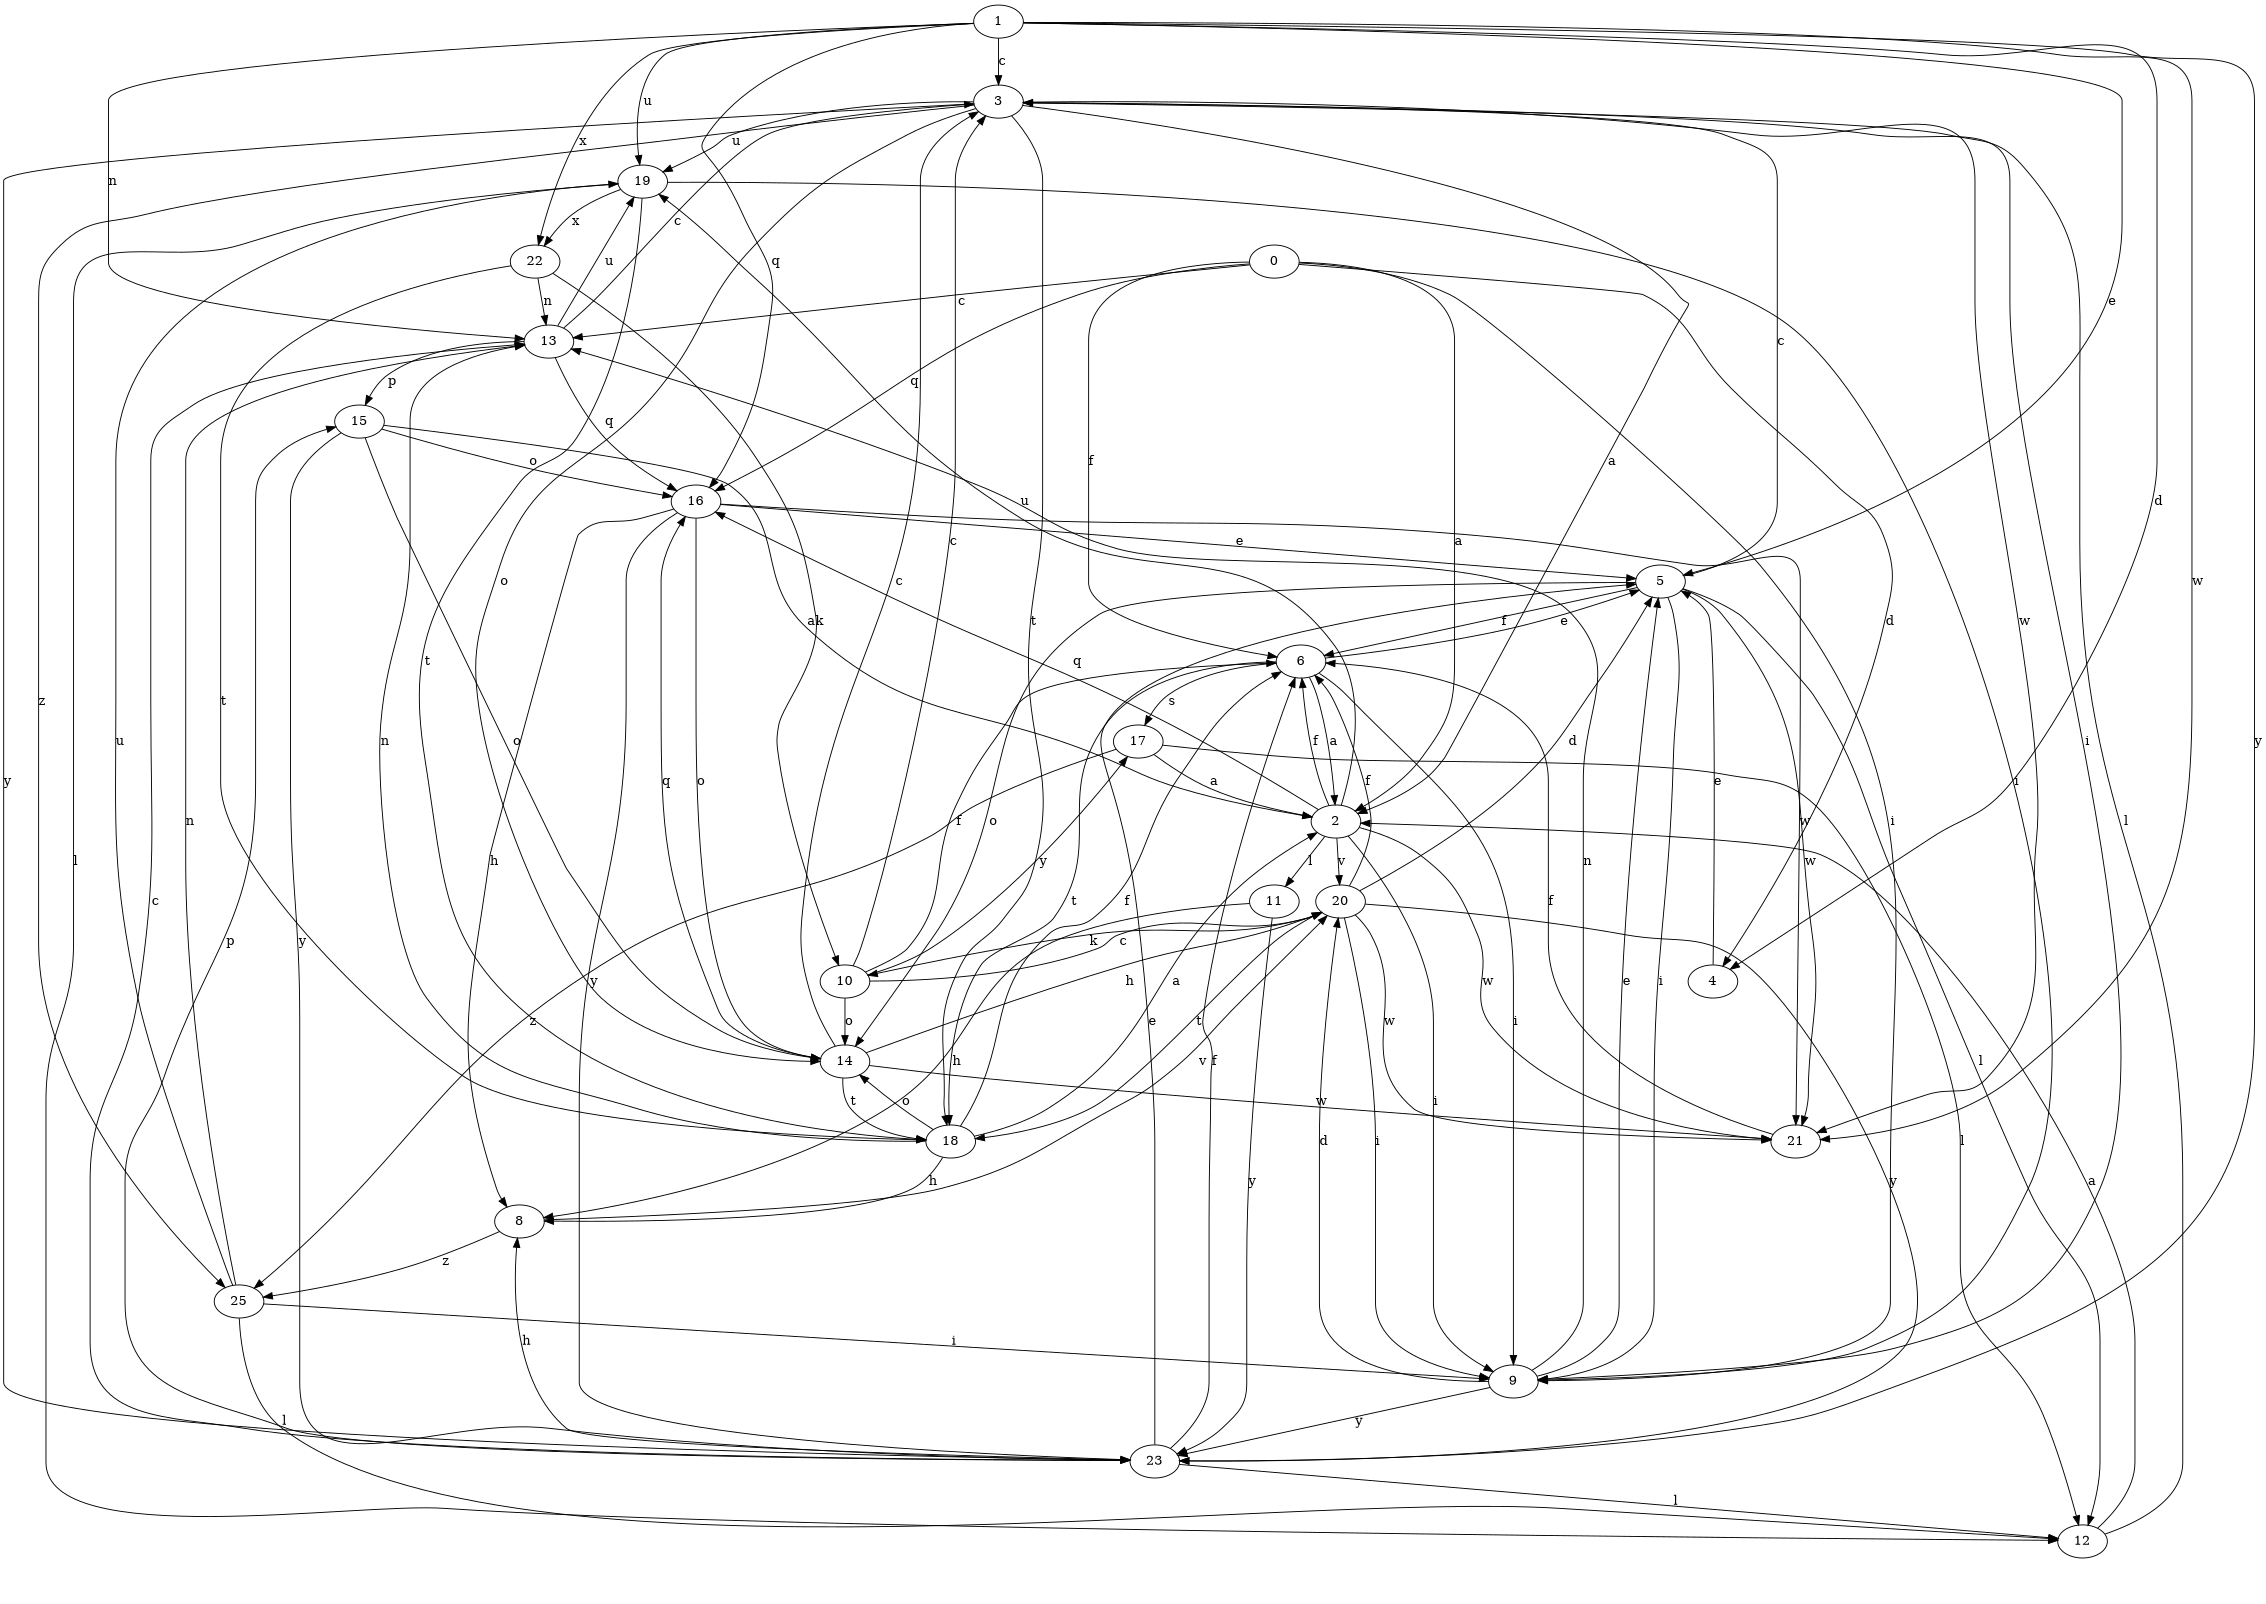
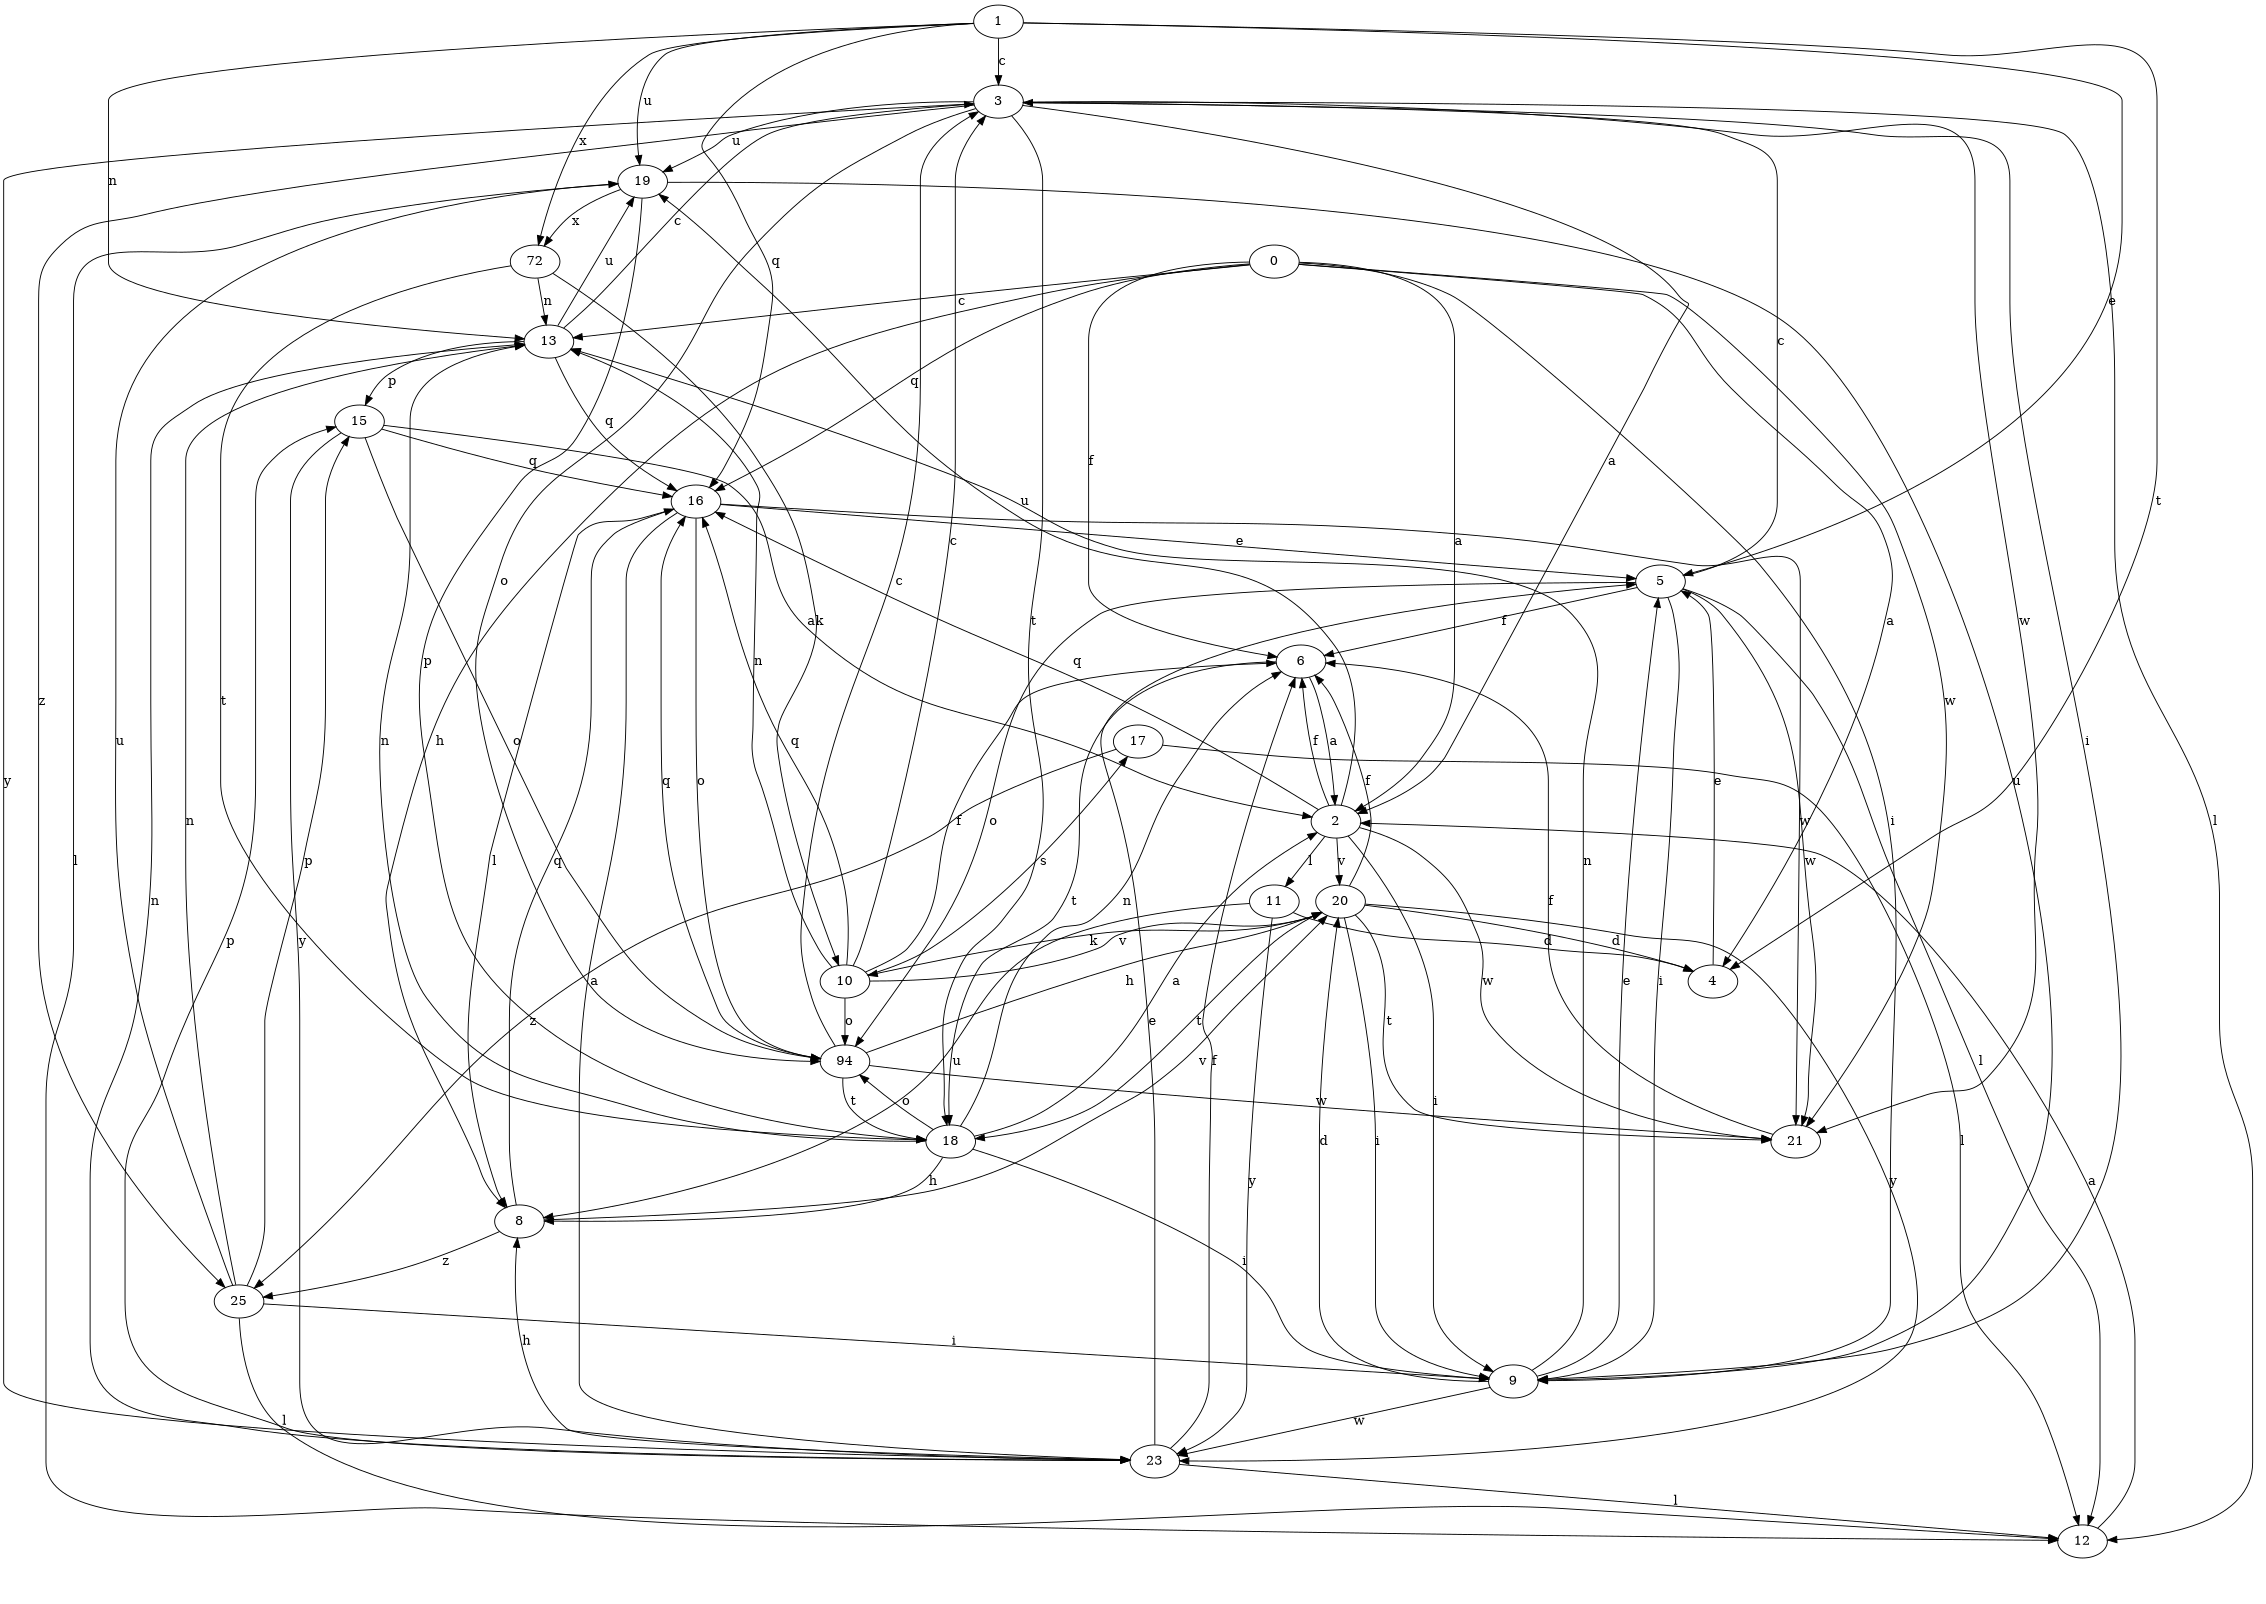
edge "1" -> "21": now "0" -> "21"
node "22": label "22" -> "72"
edge "12" -> "3": reversed
edge "15" -> "16": label "o" -> "q"
edge "1" -> "4": label "d" -> "t"
edge "0" -> "8": added, label "h"
edge "1" -> "23": removed, label "y"
edge "10" -> "13": added, label "n"
edge "0" -> "4": label "d" -> "a"
edge "6" -> "5": removed, label "e"
edge "19" -> "18": label "t" -> "p"
edge "6" -> "17": removed, label "s"
edge "10" -> "16": added, label "q"
edge "20" -> "5": now "20" -> "4"
edge "19" -> "9": label "i" -> "u"
edge "17" -> "2": removed, label "a"
edge "8" -> "16": added, label "q"
edge "16" -> "8": label "h" -> "l"
edge "10" -> "17": label "y" -> "s"
edge "25" -> "15": added, label "p"
edge "23" -> "13": label "c" -> "n"
edge "18" -> "6": label "f" -> "n"
edge "10" -> "20": label "c" -> "v"
edge "11" -> "4": added, label "d"
edge "6" -> "9": now "18" -> "9"
edge "16" -> "23": label "y" -> "a"
edge "20" -> "21": label "w" -> "t"
node "14": label "14" -> "94"
edge "11" -> "8": label "h" -> "u"
edge "9" -> "23": label "y" -> "w"
